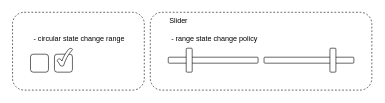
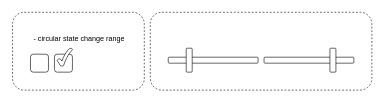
node "Slider": removed
node "- range state change policy": removed
